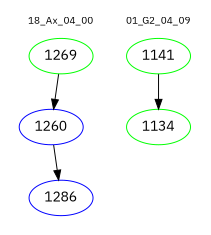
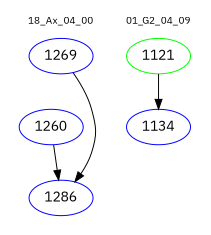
node "1269": color green -> blue
node "1141": label "1141" -> "1121"
edge "1269" -> "1260": now "1269" -> "1286"
node "1134": color green -> blue
